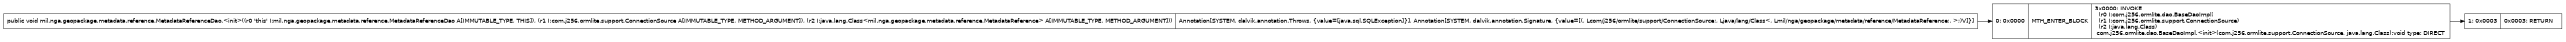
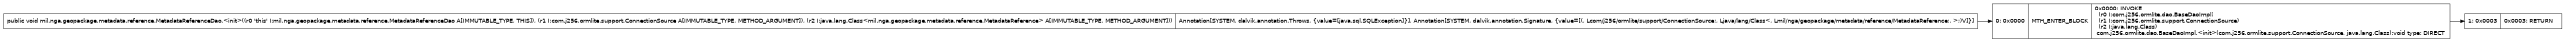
node "0: 0x0000": text "3x0000: INVOKE" -> "0x0000: INVOKE"
